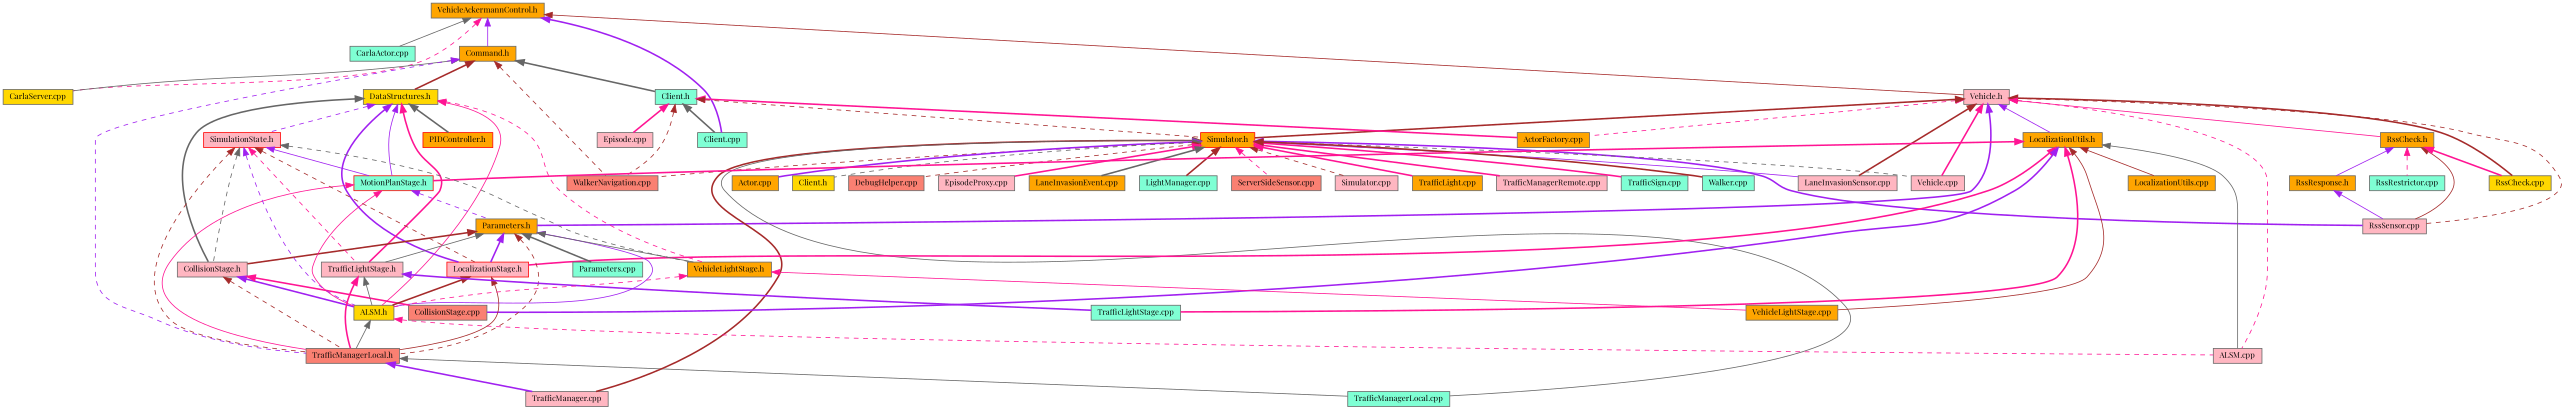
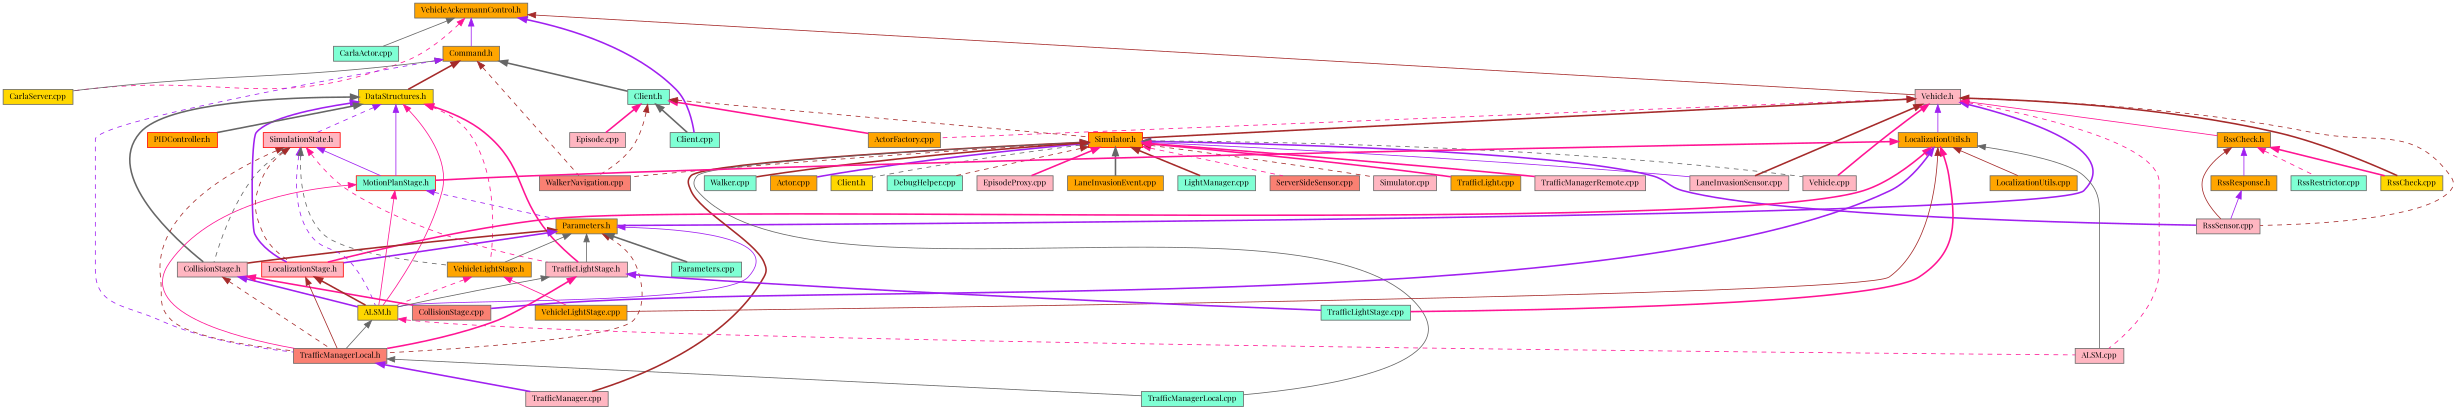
node "DebugHelper.cpp": fillcolor salmon -> aquamarine
node "TrafficSign.cpp": removed
